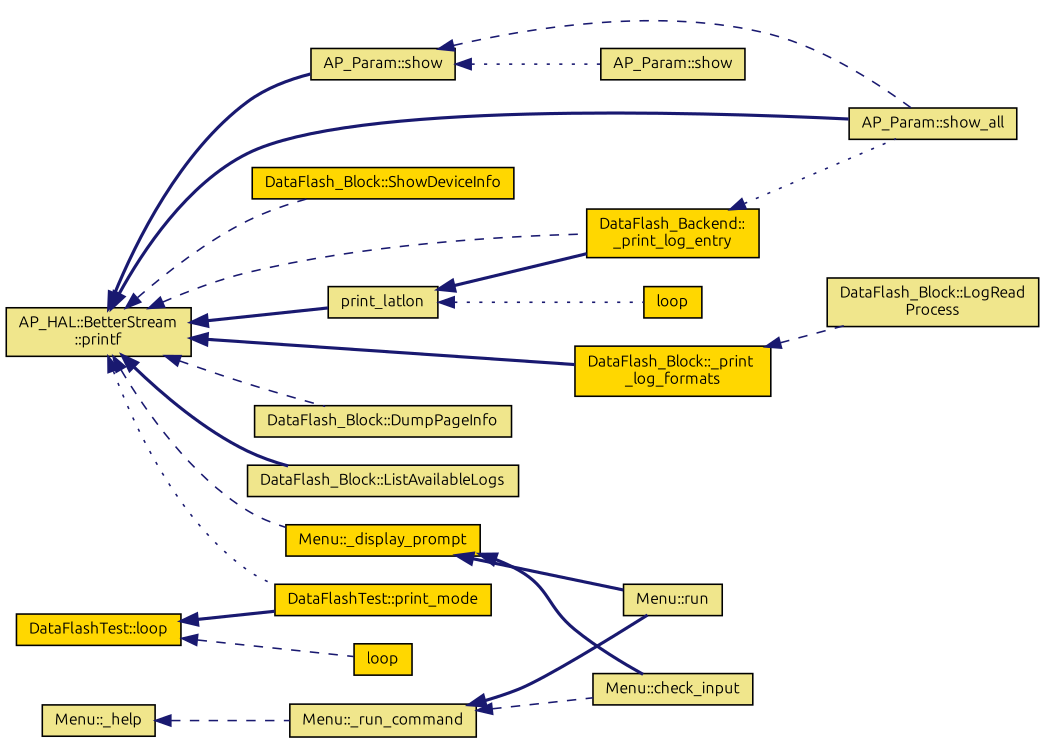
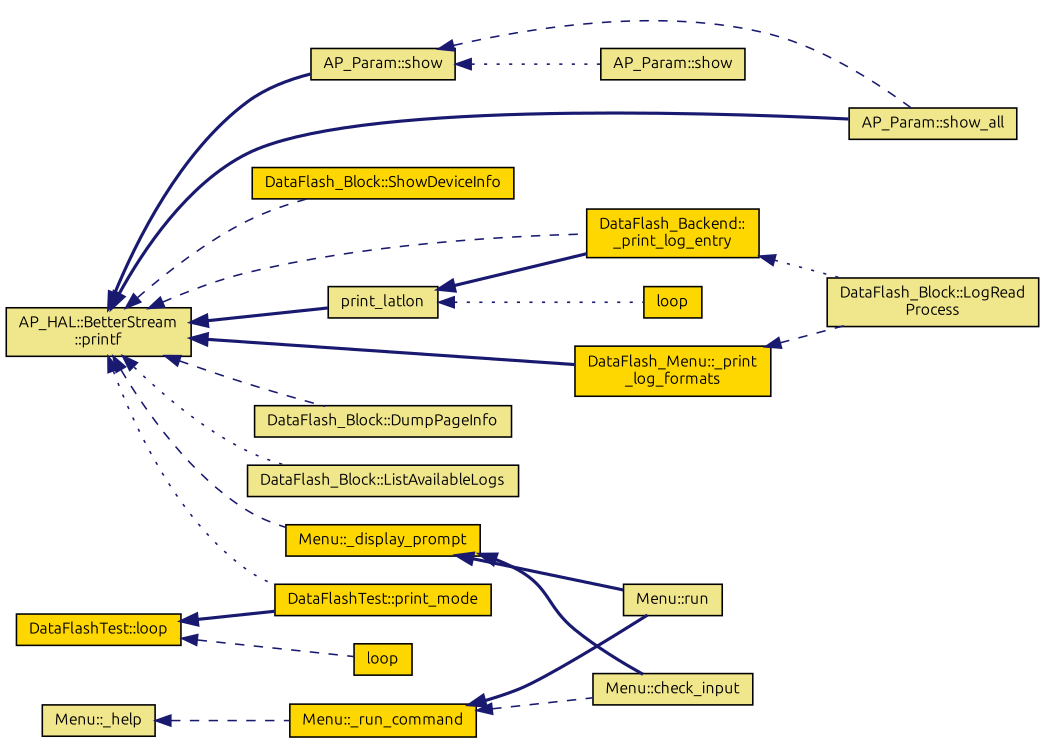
edge "AP_Param::show_all" -> "DataFlash_Backend:: _print_log_entry": now "DataFlash_Block::LogRead Process" -> "DataFlash_Backend:: _print_log_entry"
node "DataFlash_Block::_print _log_formats": label "DataFlash_Block::_print _log_formats" -> "DataFlash_Menu::_print _log_formats"
edge "DataFlash_Block::ListAvailableLogs" -> "AP_HAL::BetterStream ::printf": style bold -> dotted
node "Menu::_run_command": fillcolor khaki -> gold
